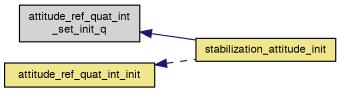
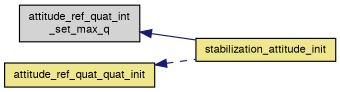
node "attitude_ref_quat_int _set_init_q": label "attitude_ref_quat_int _set_init_q" -> "attitude_ref_quat_int _set_max_q"
node "attitude_ref_quat_int_init": label "attitude_ref_quat_int_init" -> "attitude_ref_quat_quat_init"
